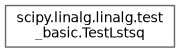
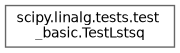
node "scipy.linalg.linalg.test _basic.TestLstsq": label "scipy.linalg.linalg.test _basic.TestLstsq" -> "scipy.linalg.tests.test _basic.TestLstsq"
